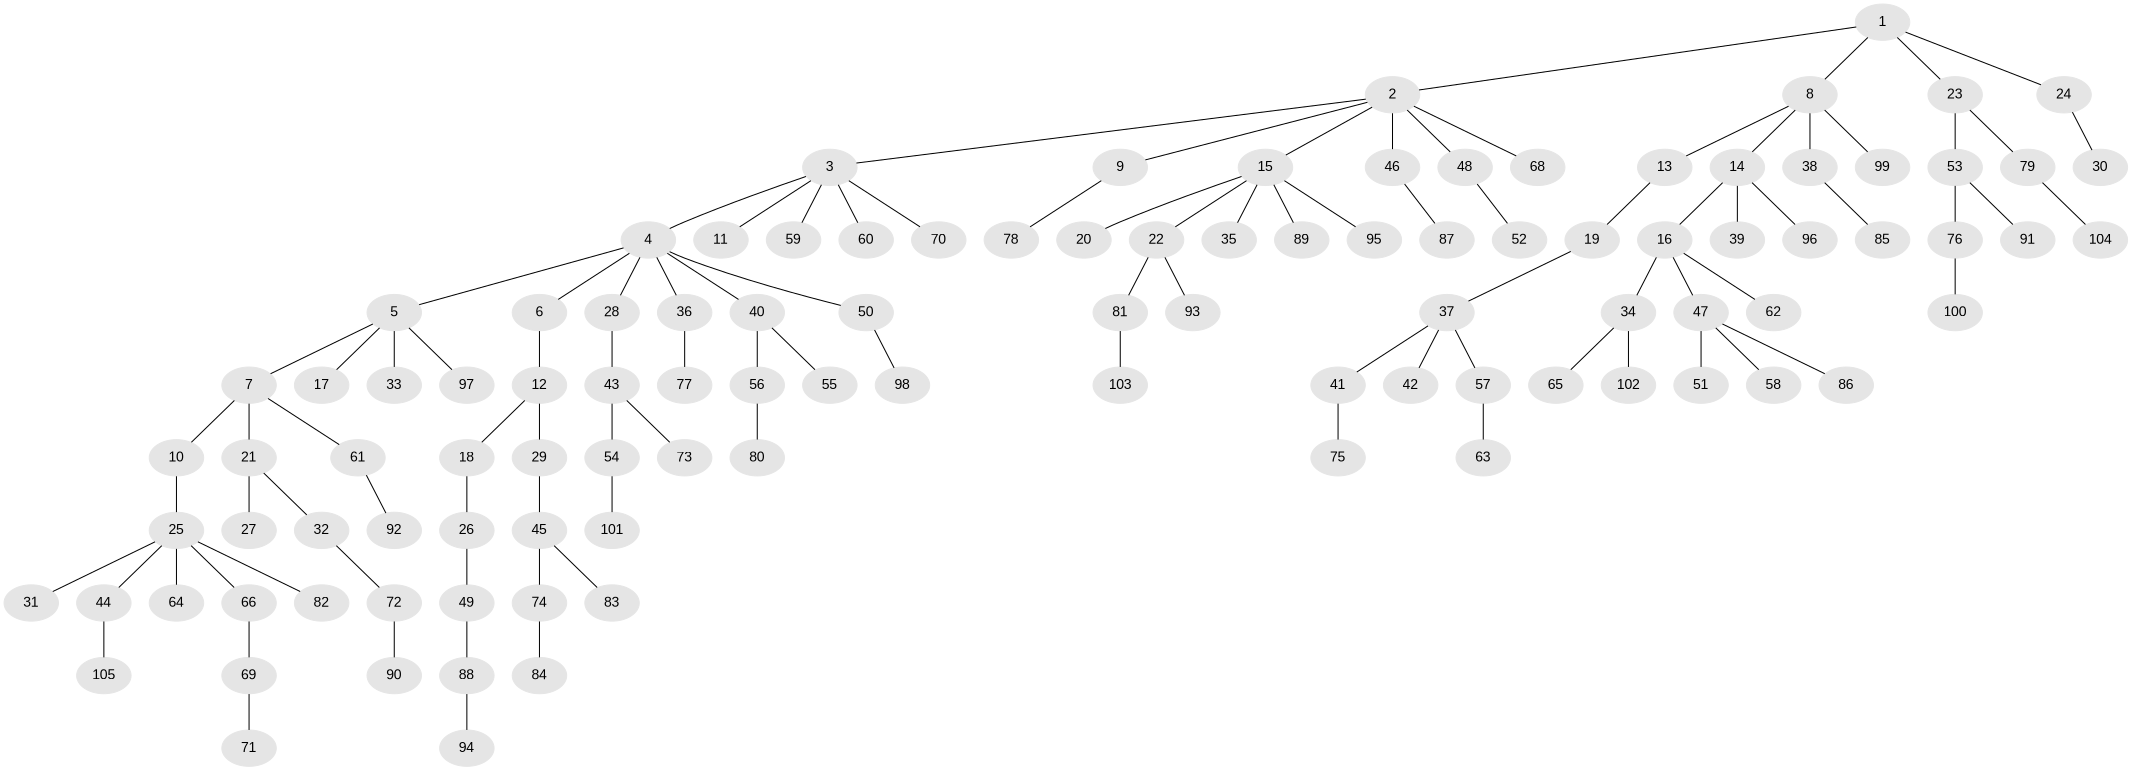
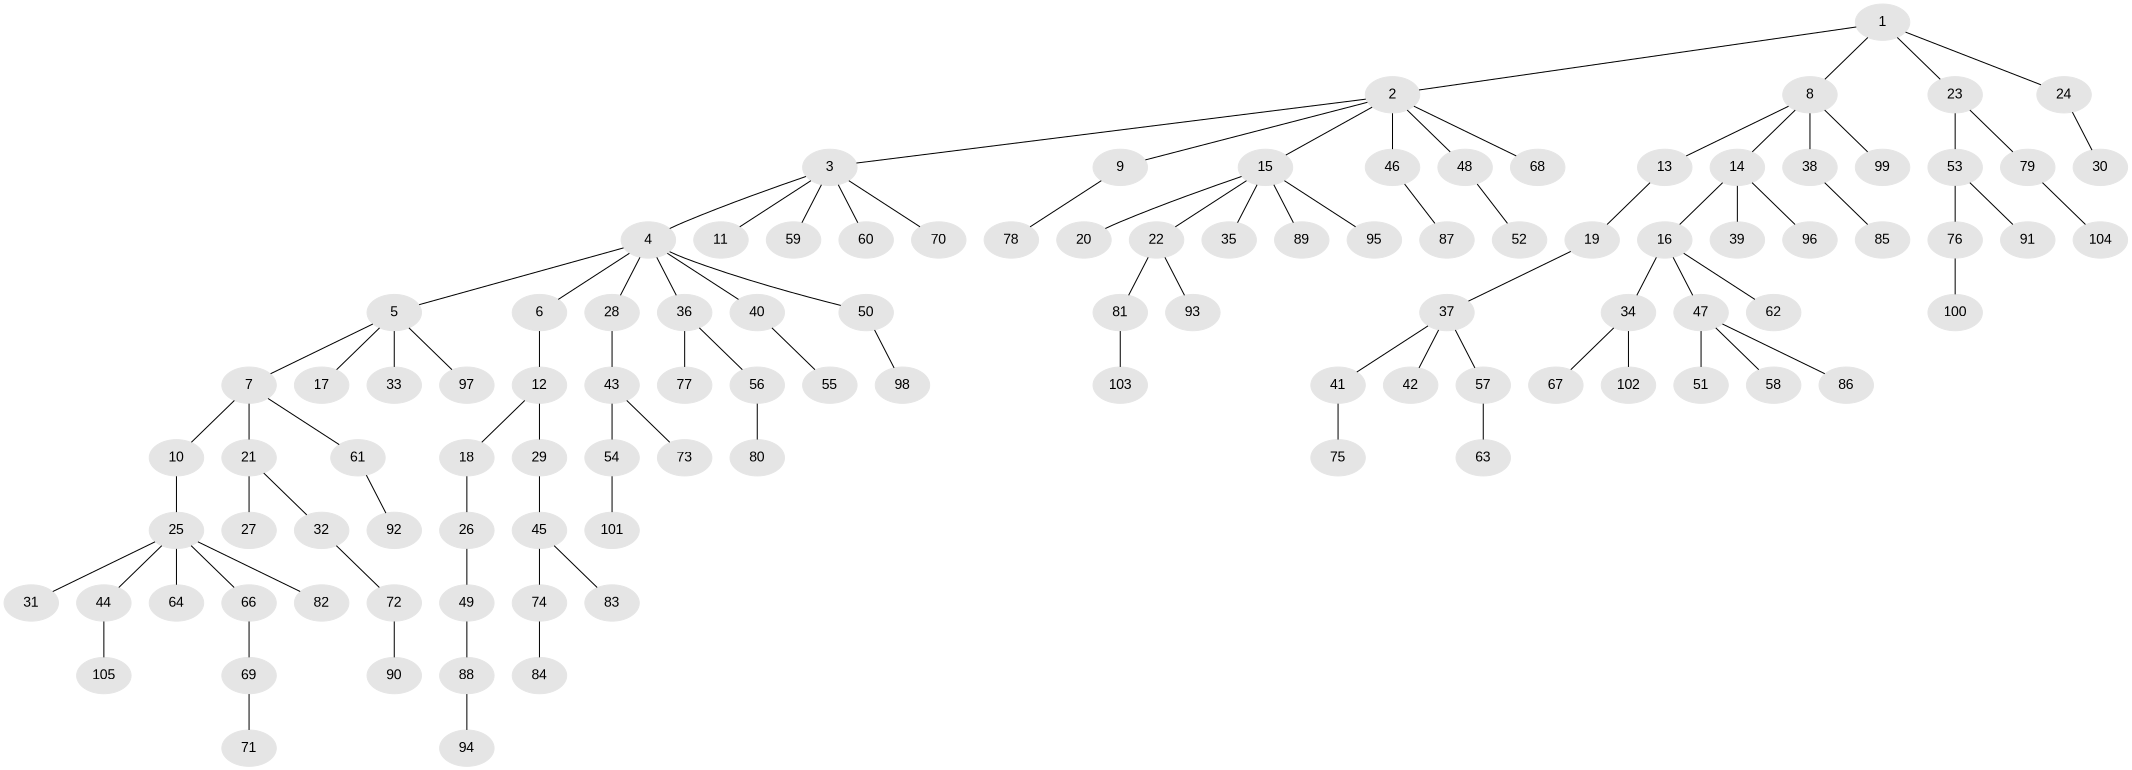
edge "40" -- "56": now "36" -- "56"
node "65": label "65" -> "67"
